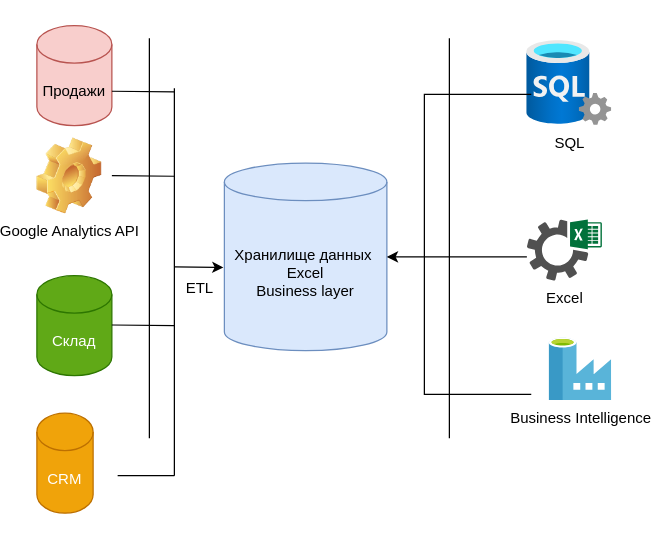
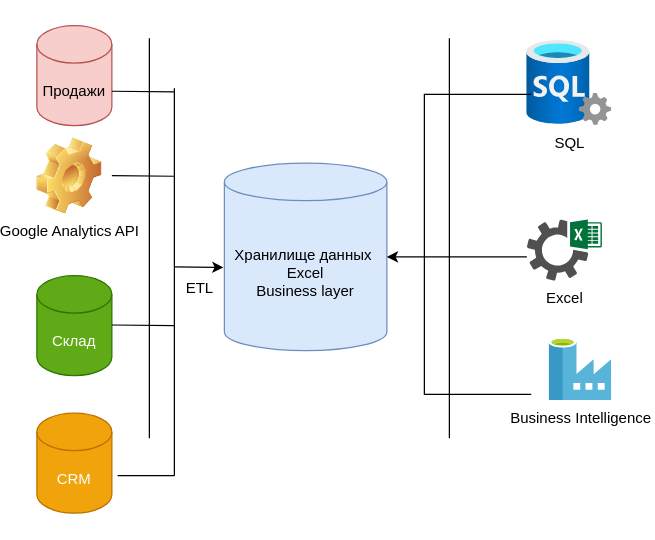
node "CRM": size 56x100 -> 75x100
